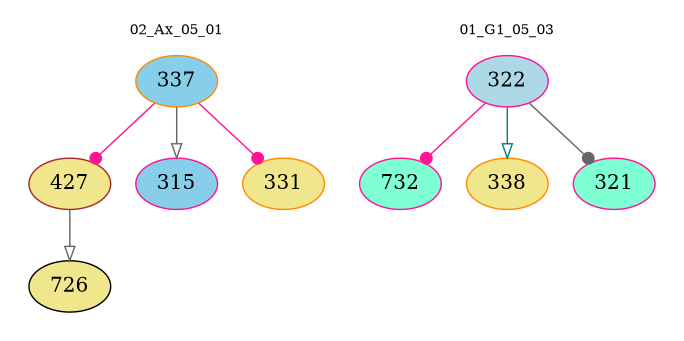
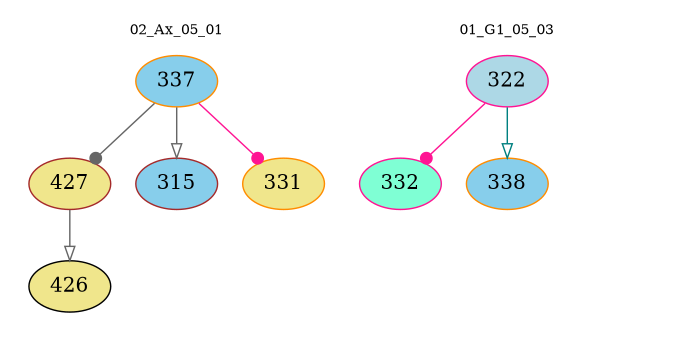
edge "337" -> "427": color deeppink -> gray40
node "315": color deeppink -> brown
node "732": label "732" -> "332"
node "338": fillcolor khaki -> skyblue
node "321": removed
node "726": label "726" -> "426"
